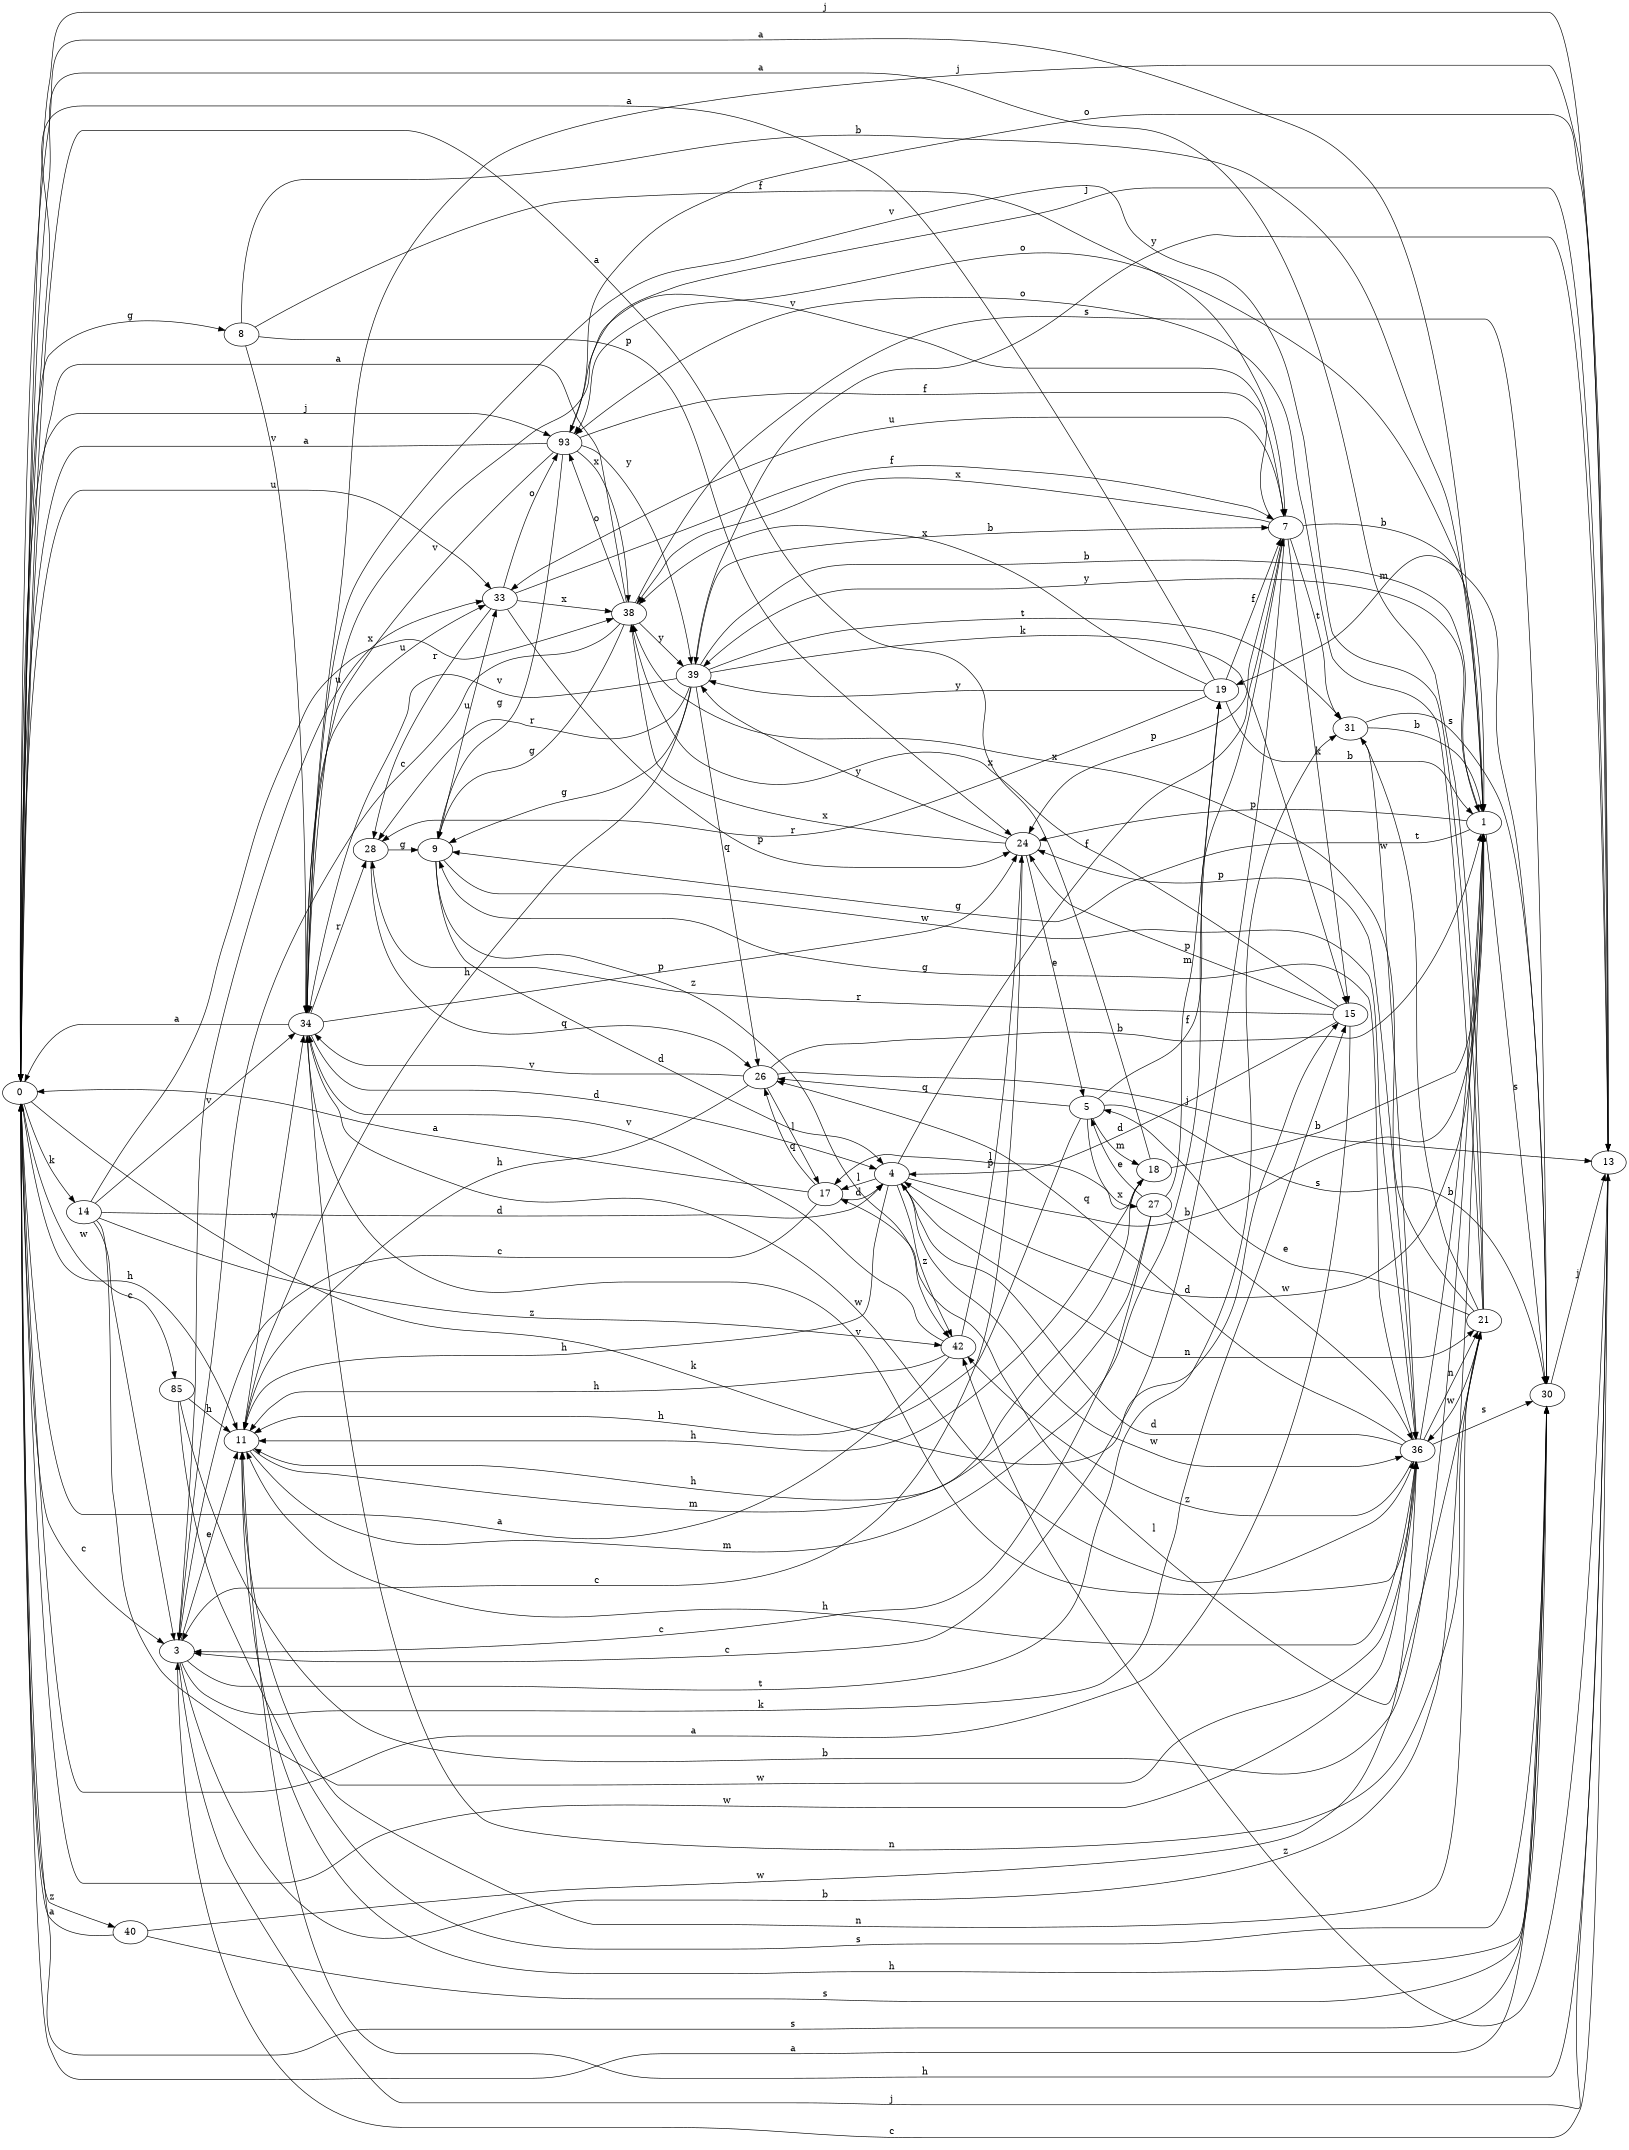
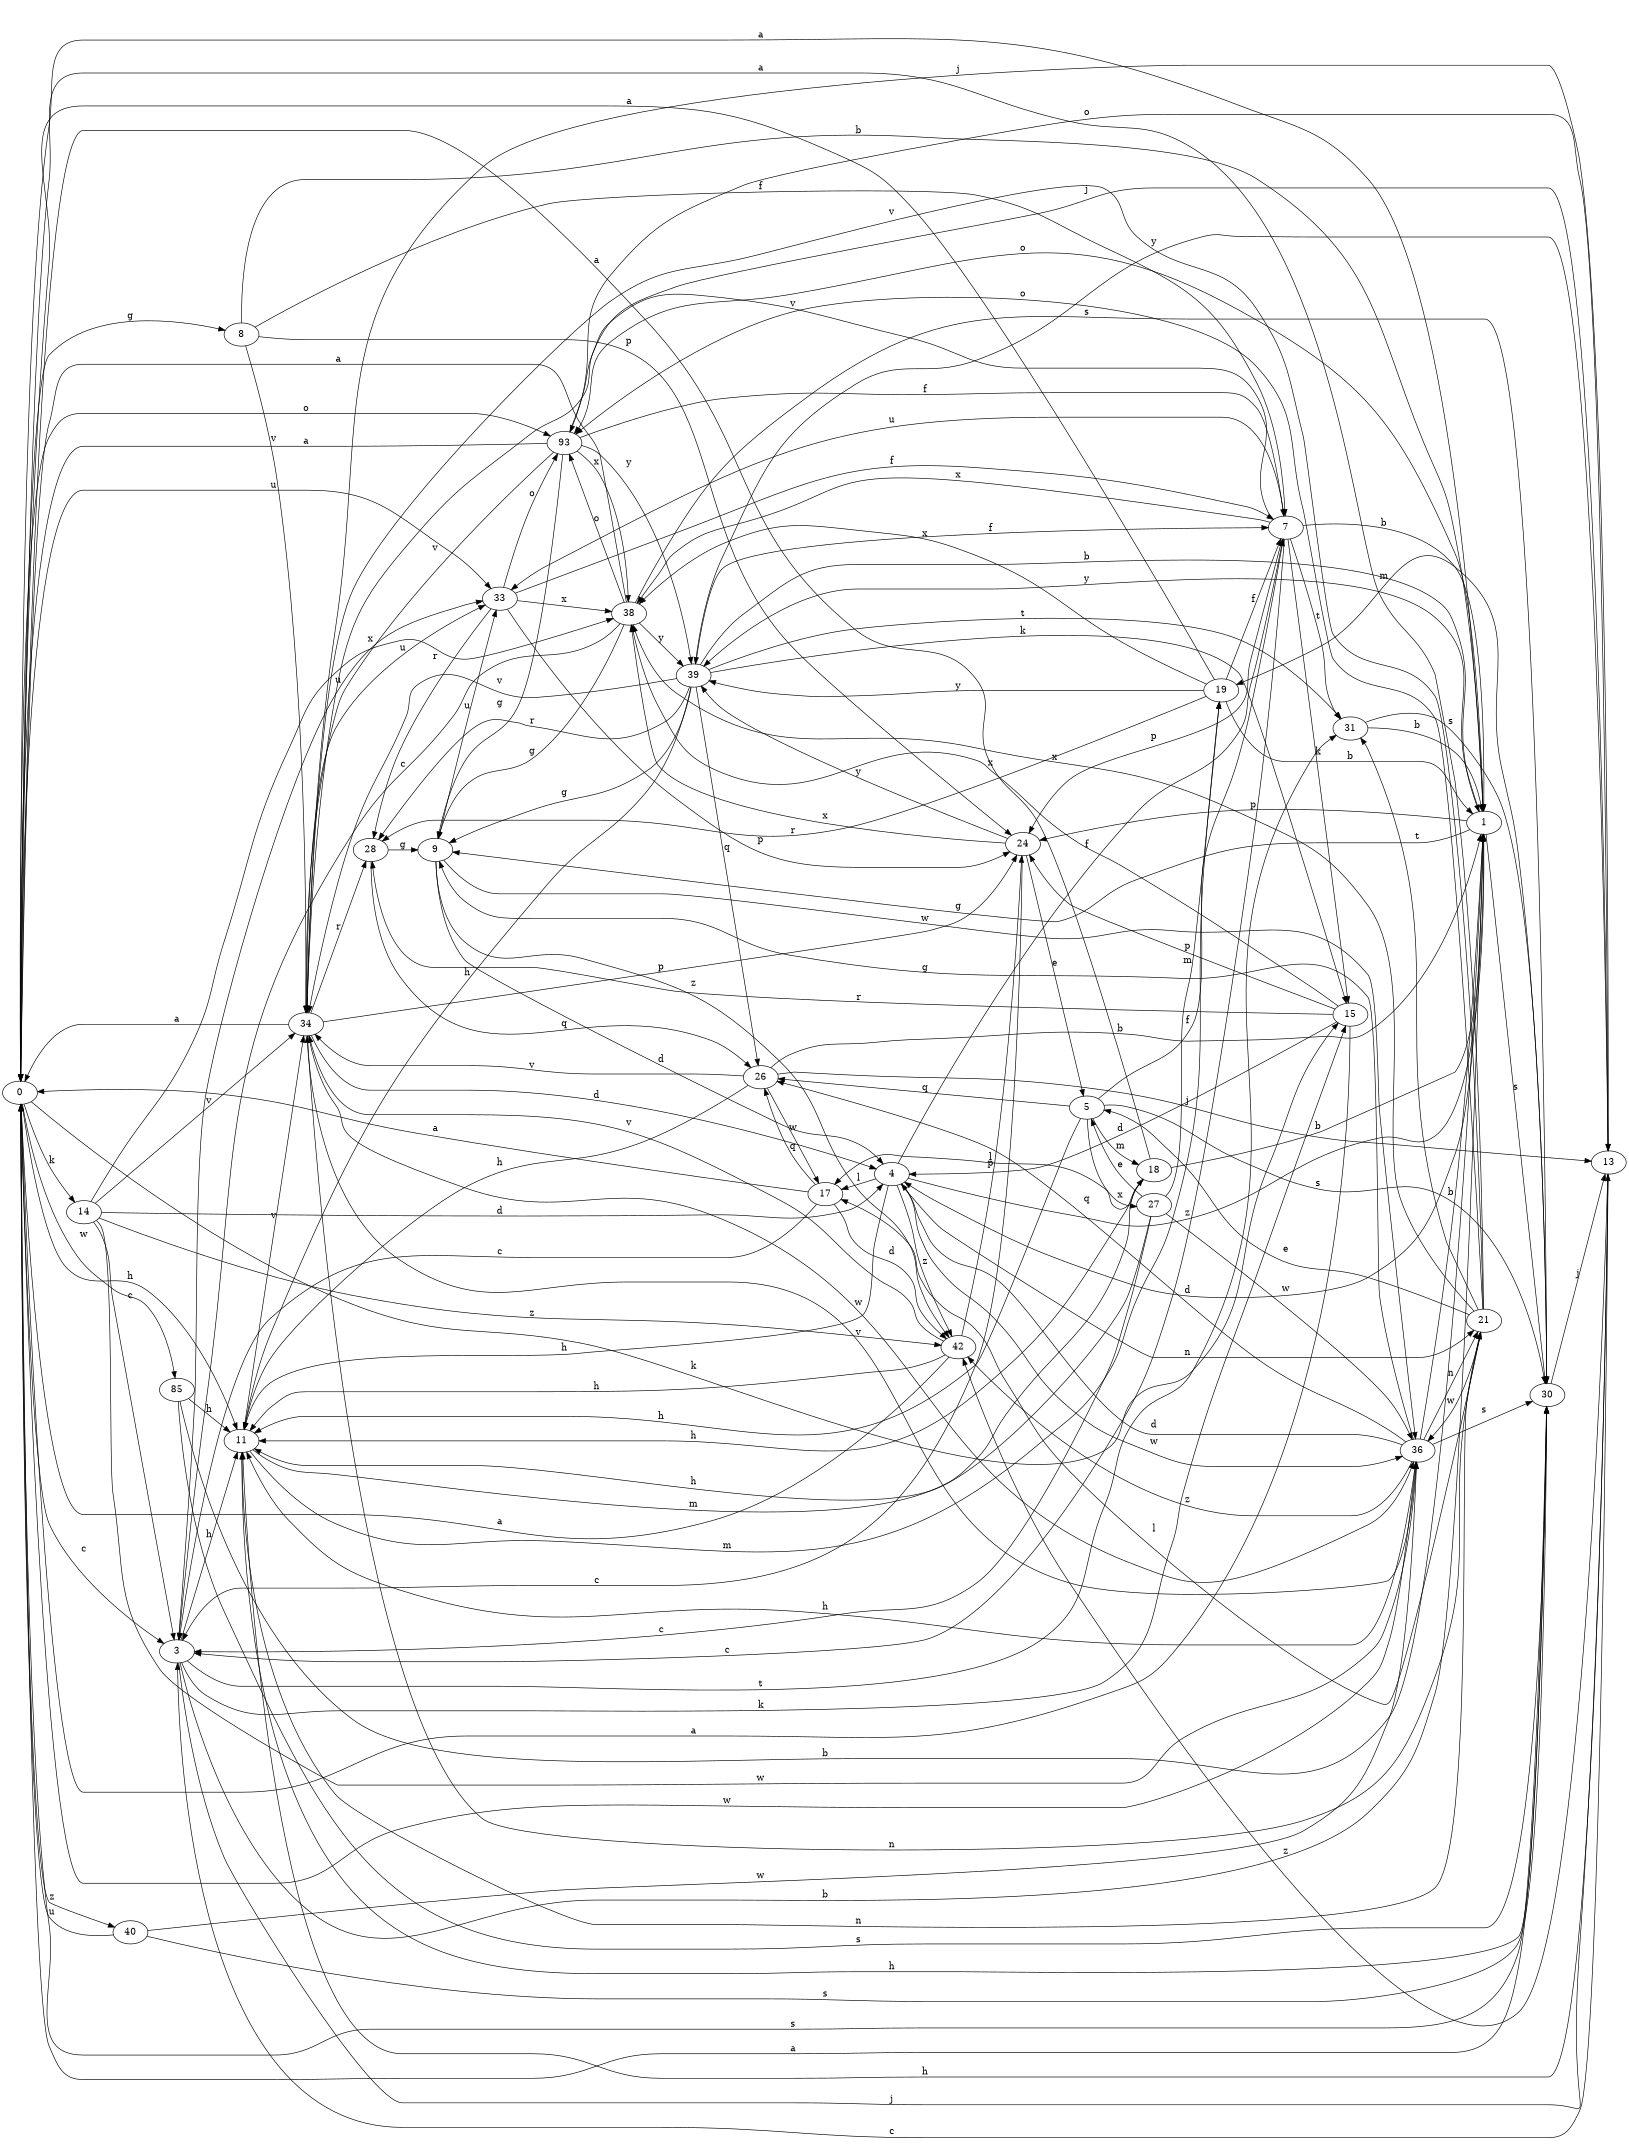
edge "0" -> "13": removed, label "j"
edge "0" -> "93": label "j" -> "o"
edge "39" -> "7": label "b" -> "f"
edge "36" -> "24": removed, label "p"
edge "31" -> "36": removed, label "w"
edge "26" -> "17": label "l" -> "w"
edge "17" -> "4": now "17" -> "42"
edge "4" -> "1": label "b" -> "z"
edge "3" -> "11": label "e" -> "h"
edge "40" -> "0": label "a" -> "u"
